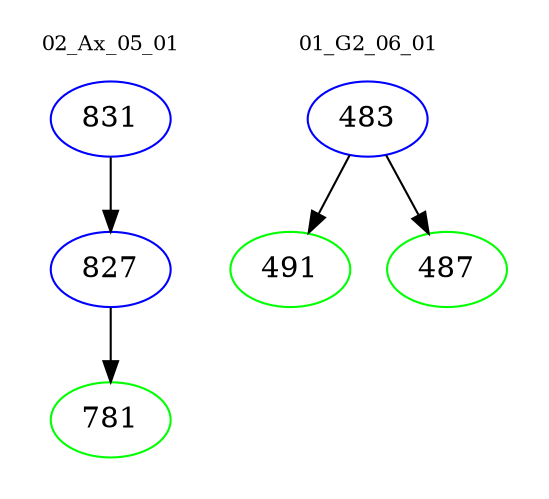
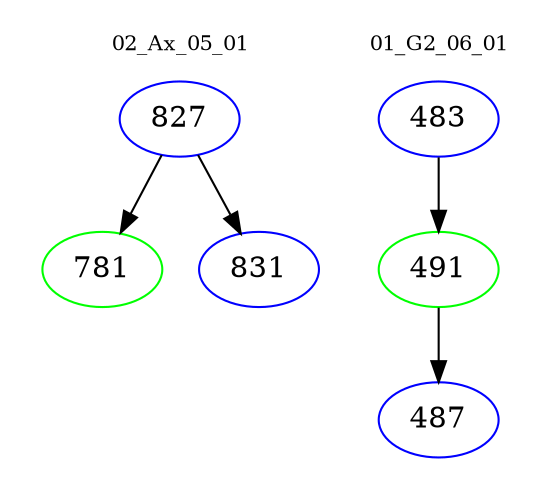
edge "831" -> "827": reversed
edge "483" -> "487": now "491" -> "487"
node "487": color green -> blue
